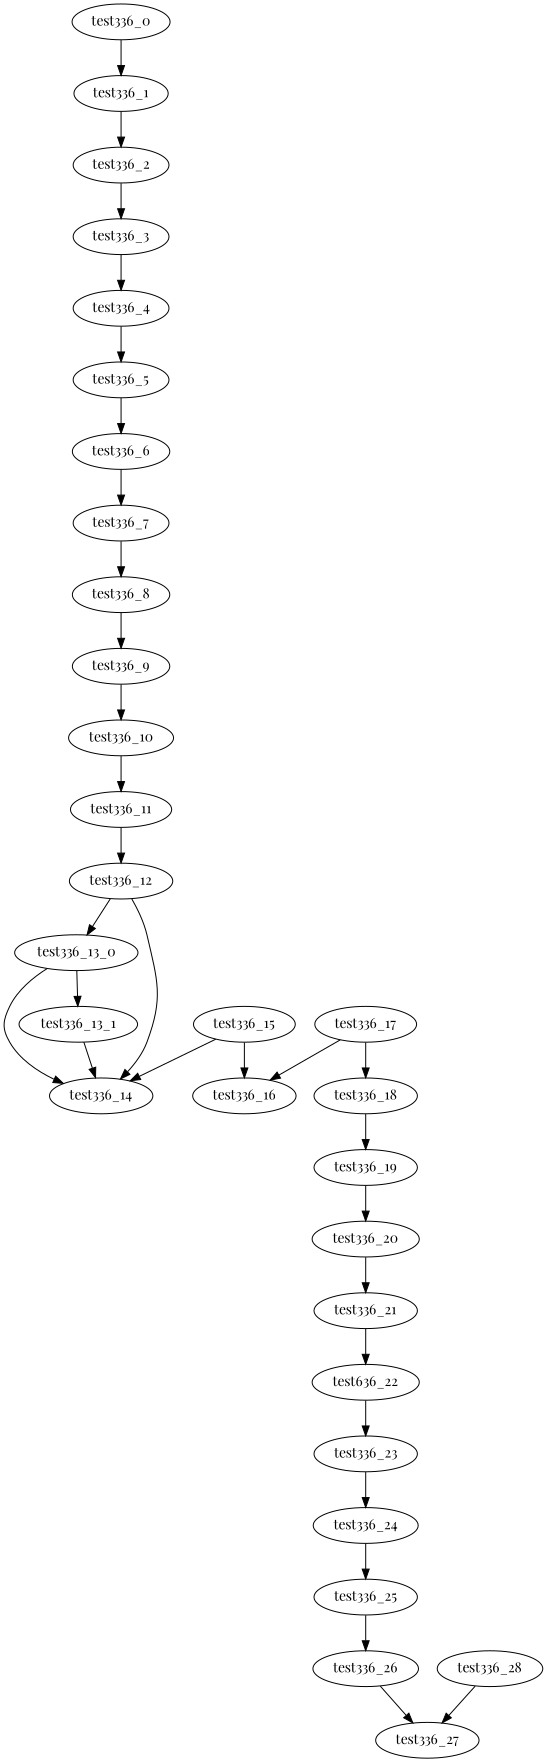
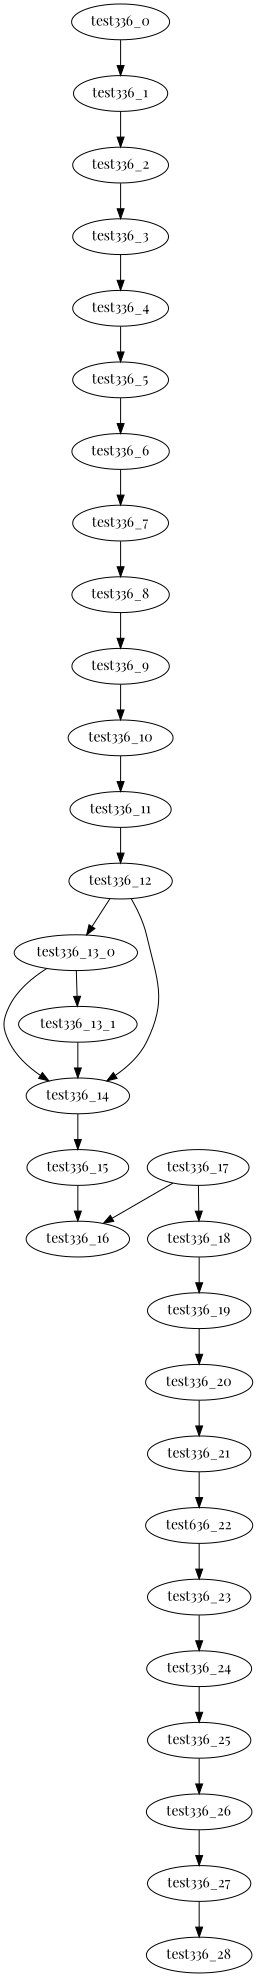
edge "test336_15" -> "test336_14": reversed
edge "test336_28" -> "test336_27": reversed
